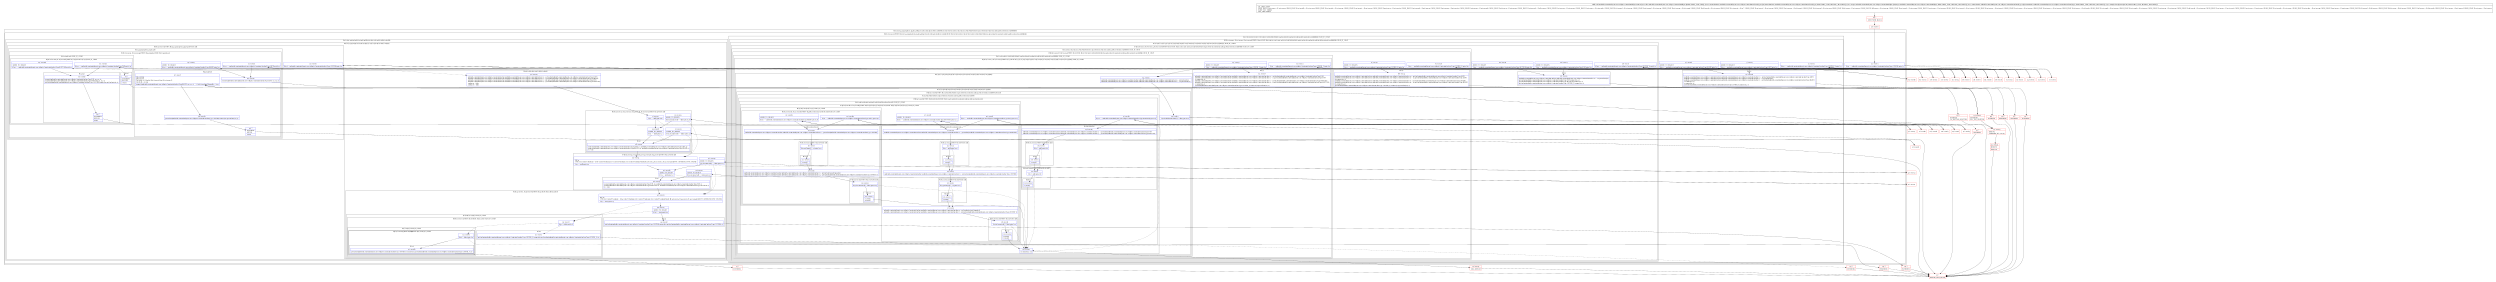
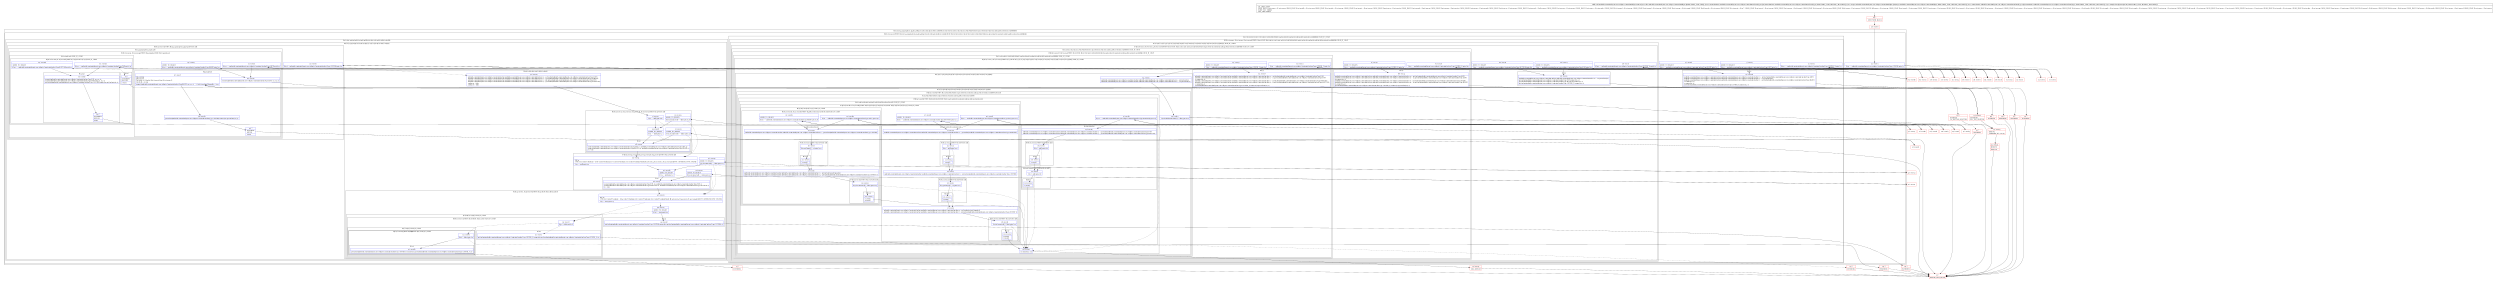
node "174: 0x00e9": removed
